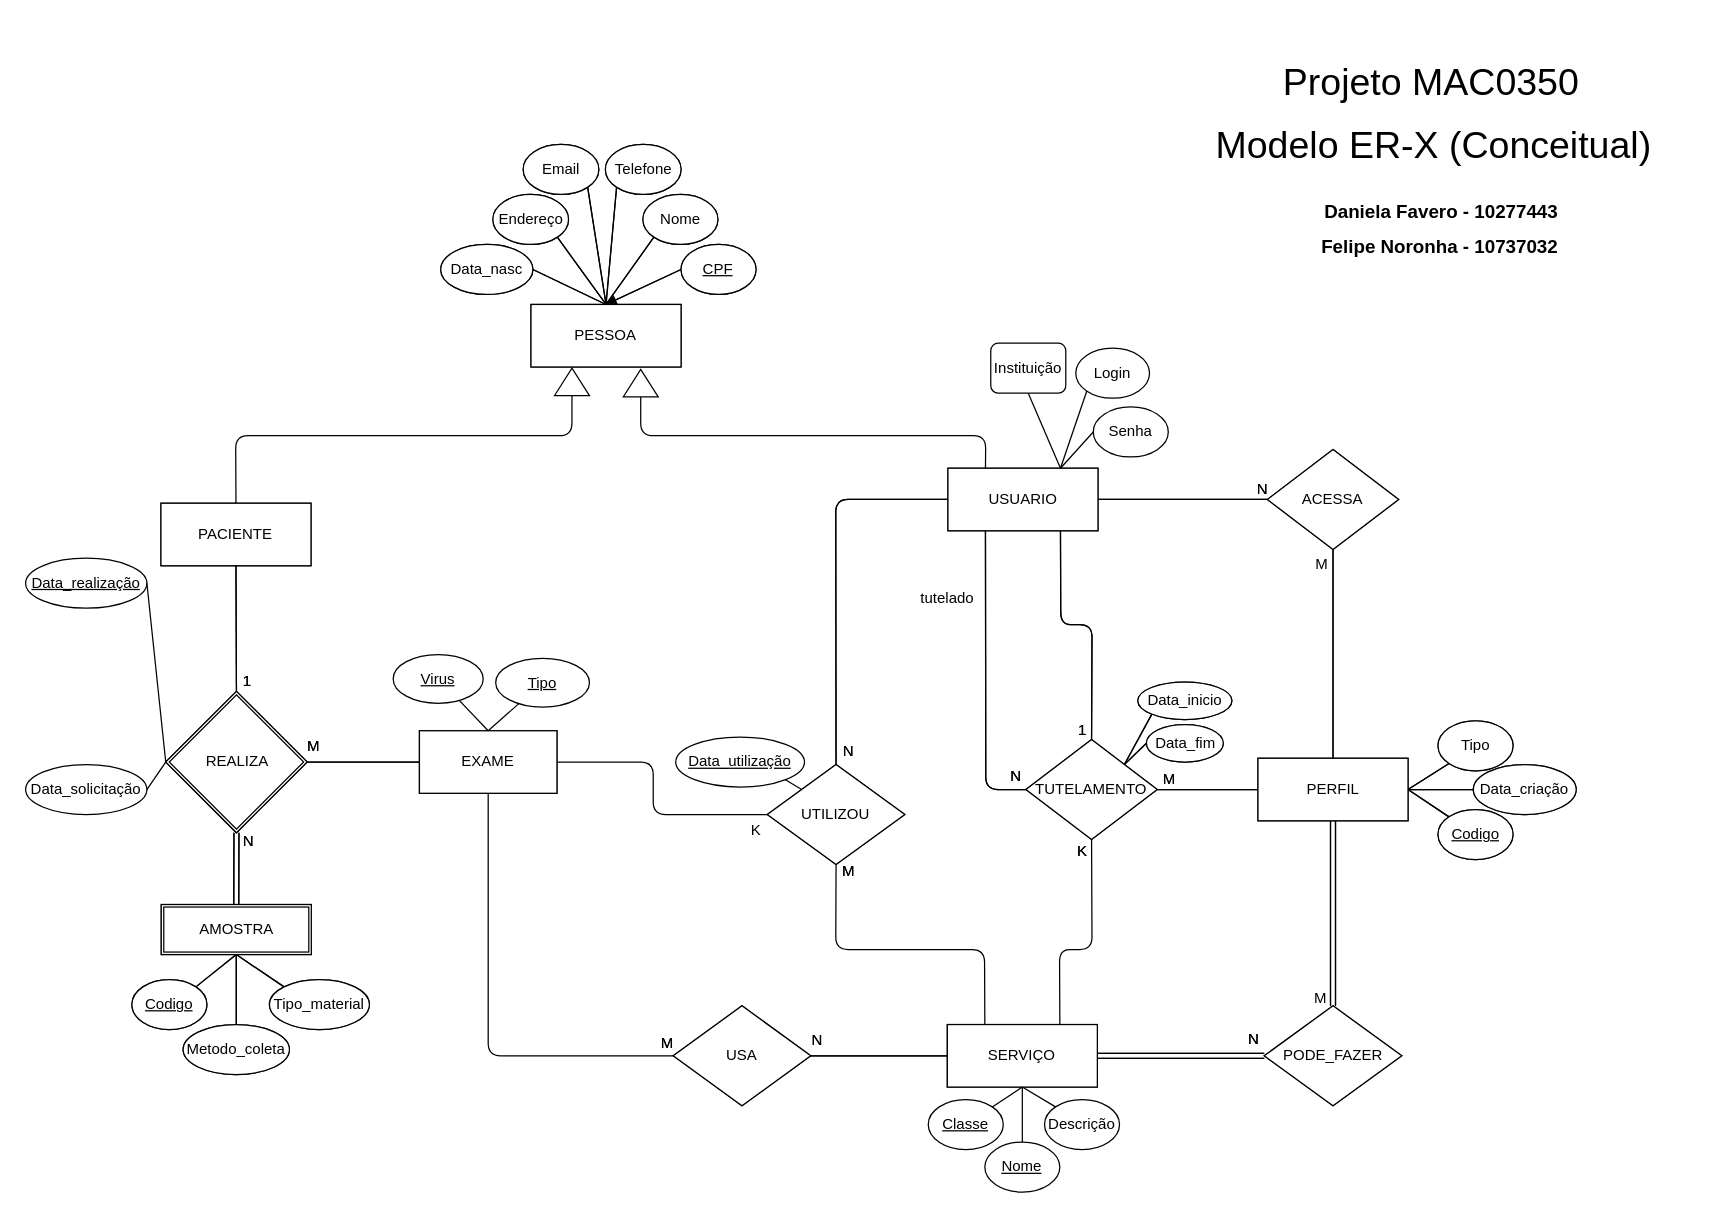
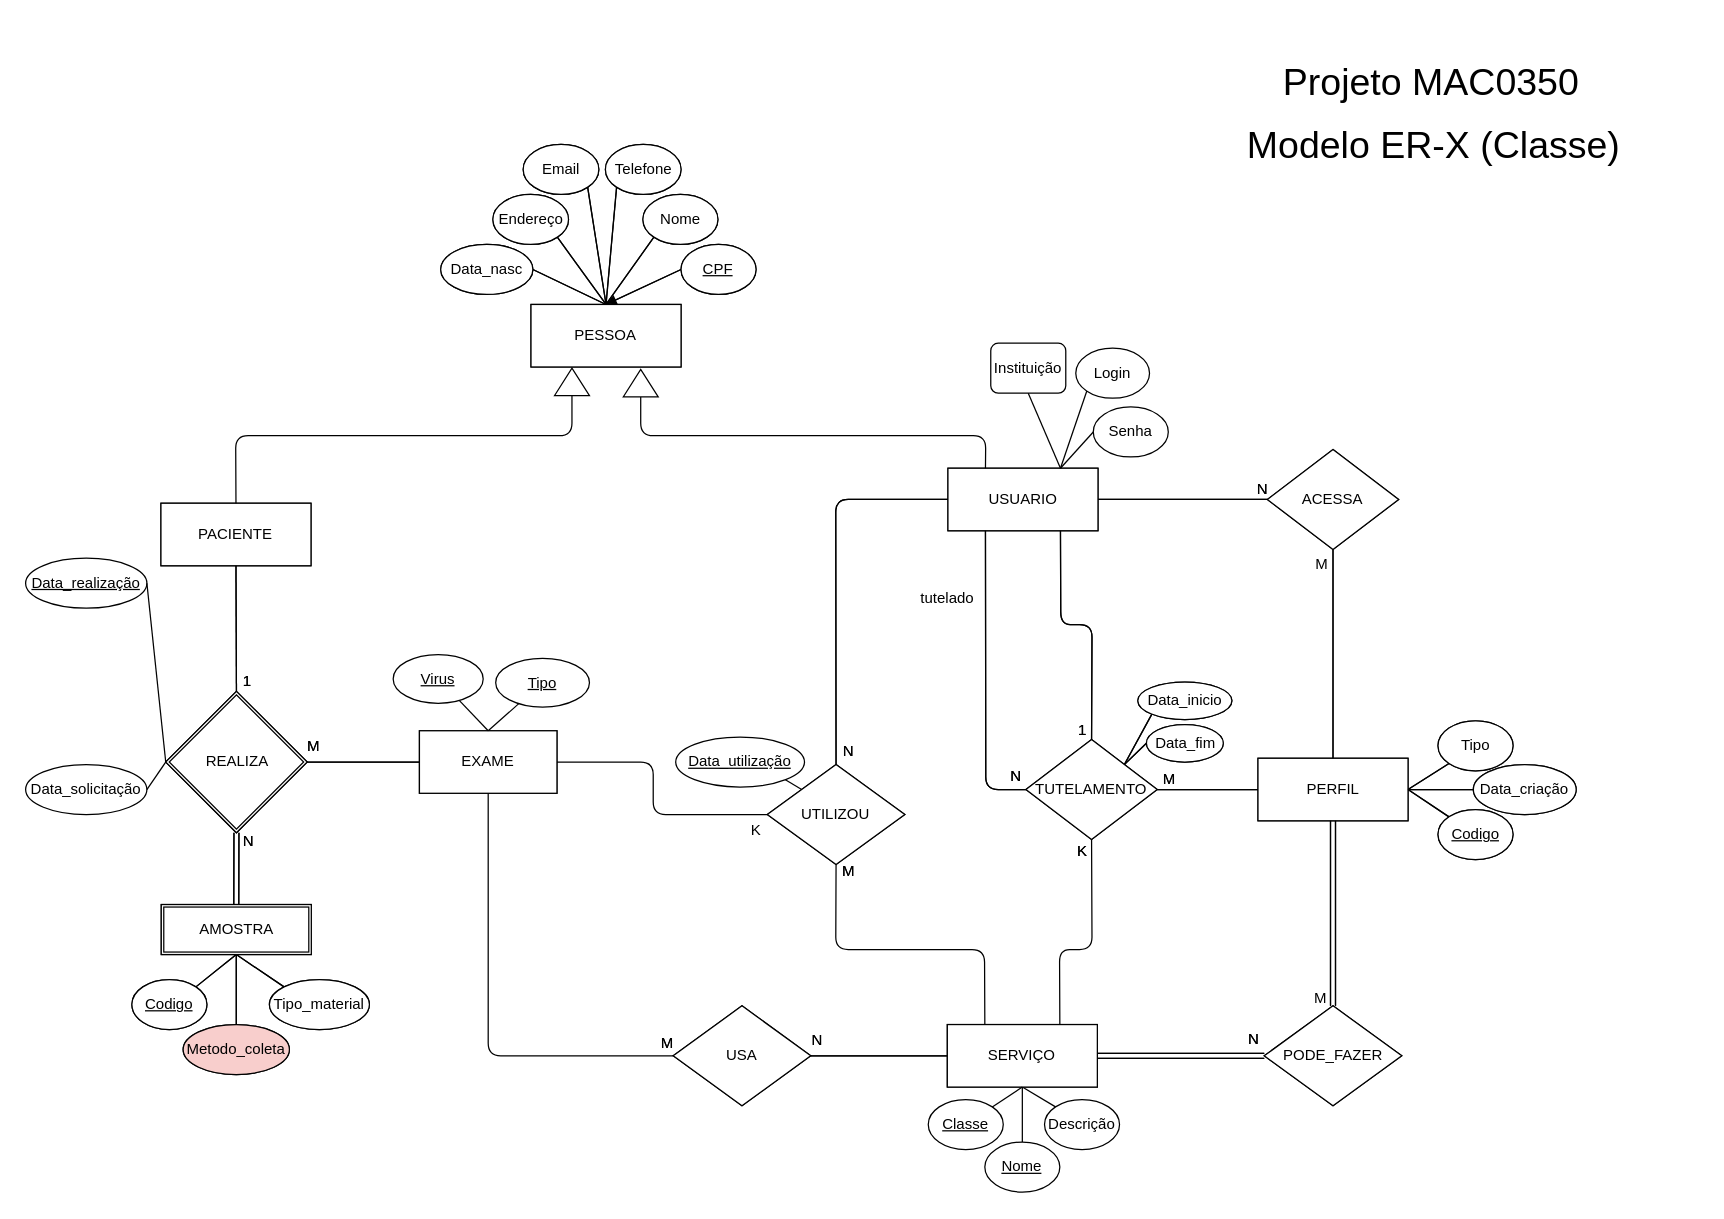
node "Modelo ER-X (Conceitual)": label "Modelo ER-X (Conceitual)" -> "Modelo ER-X (Classe)"
node "Daniela Favero - 10277443 Felipe Noronha - 10737032": removed
node "Metodo_coleta": fillcolor #ffffff -> #f8cecc
